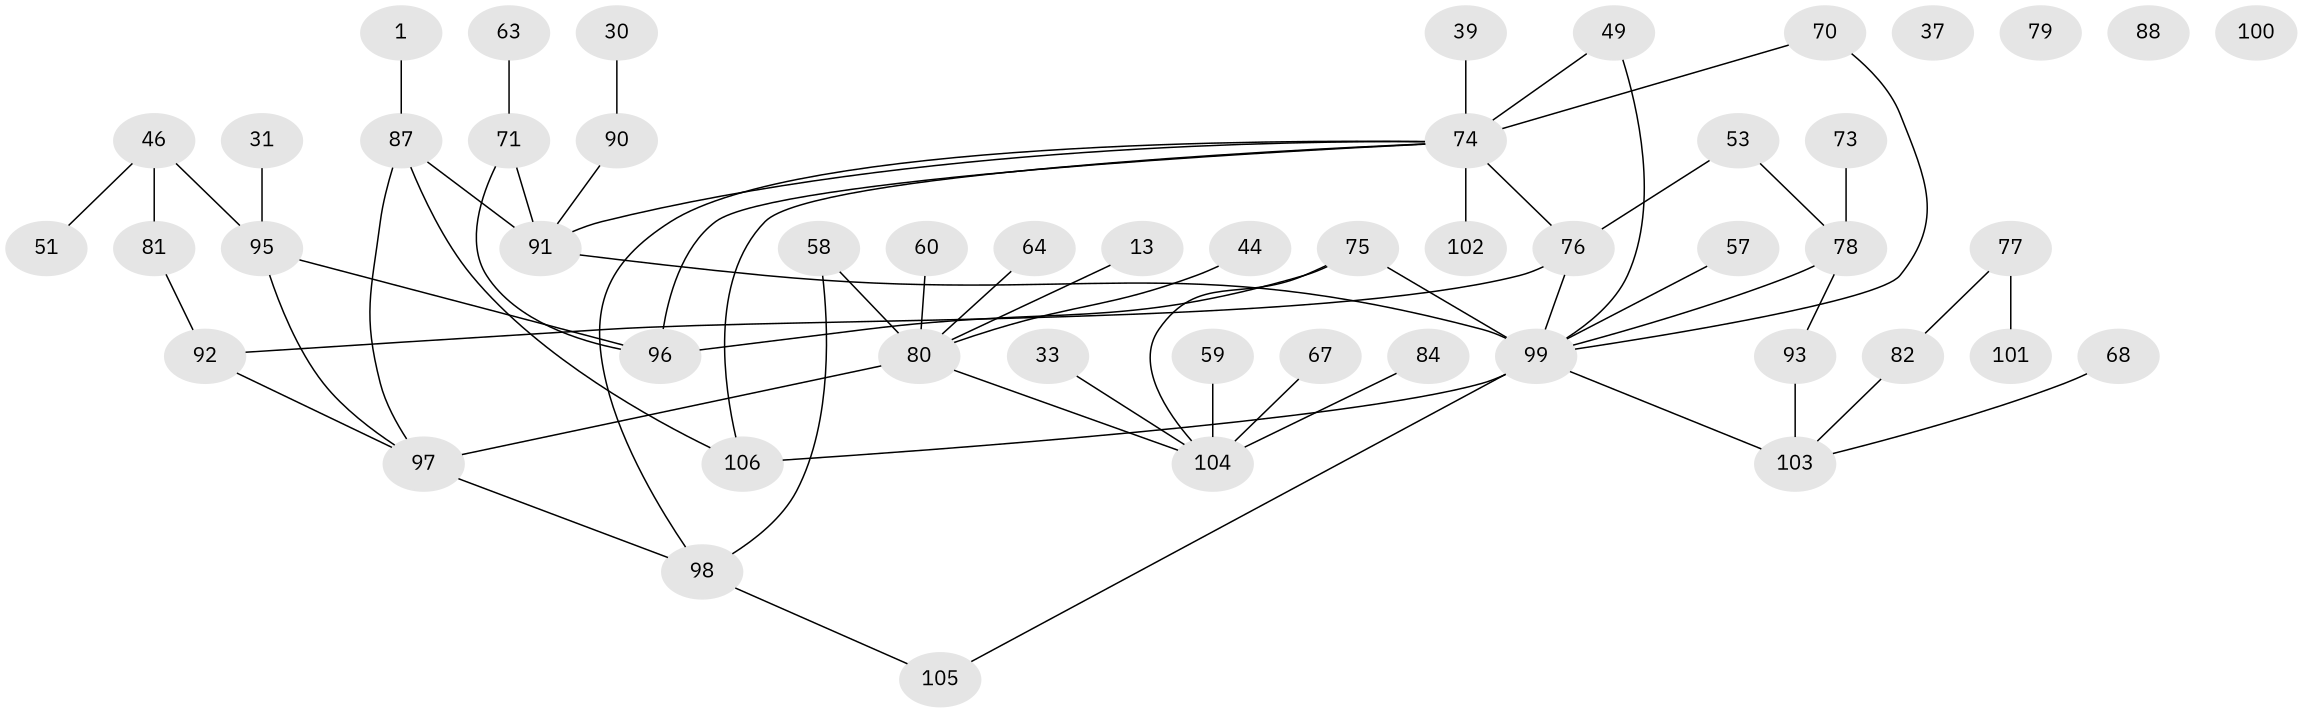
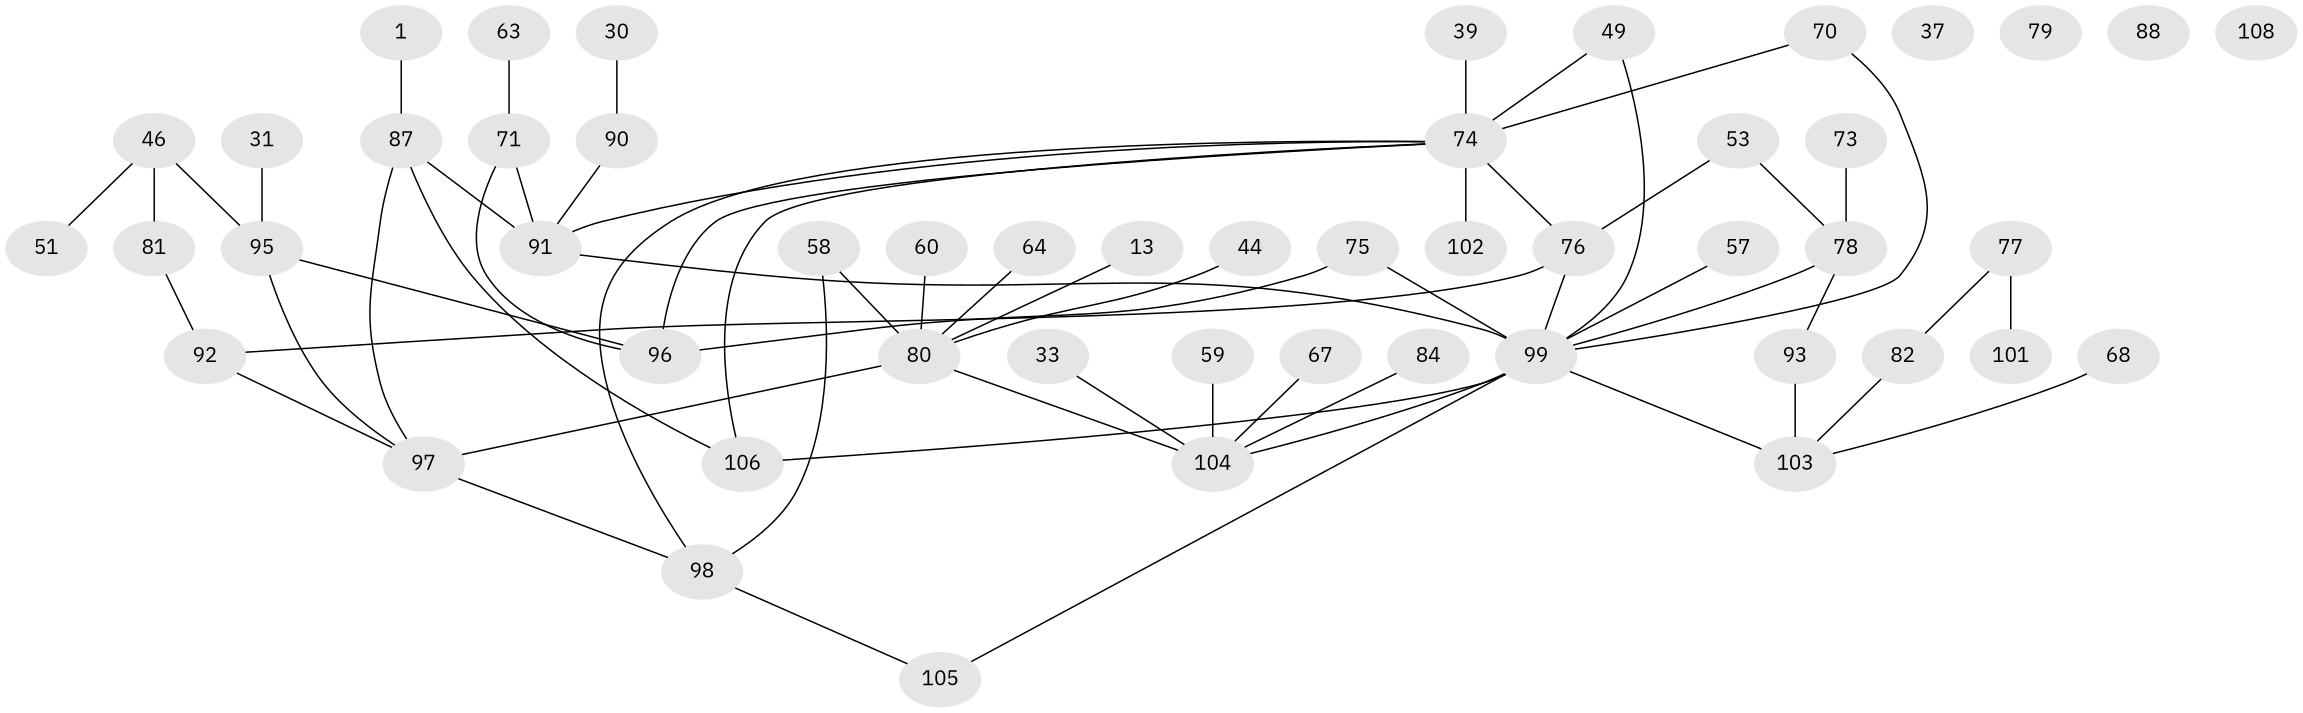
node "100": label "100" -> "108"
edge "75" -- "104": now "99" -- "104"
